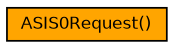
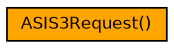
node "ASIS0Request()": label "ASIS0Request()" -> "ASIS3Request()"
